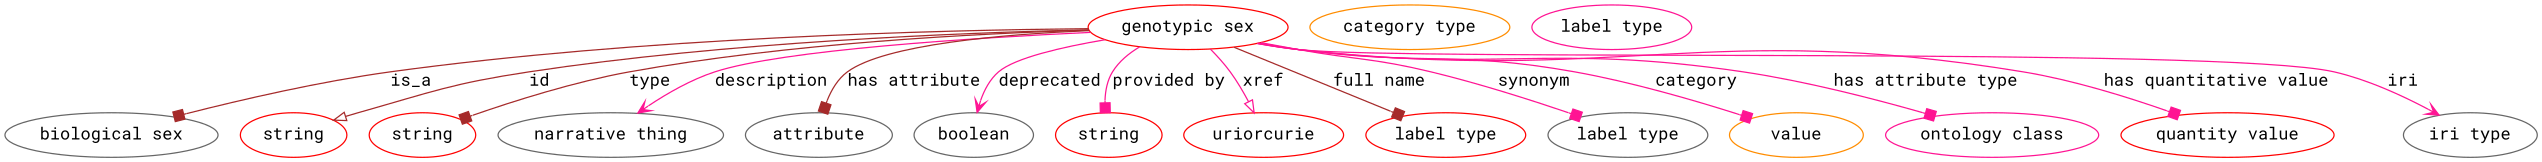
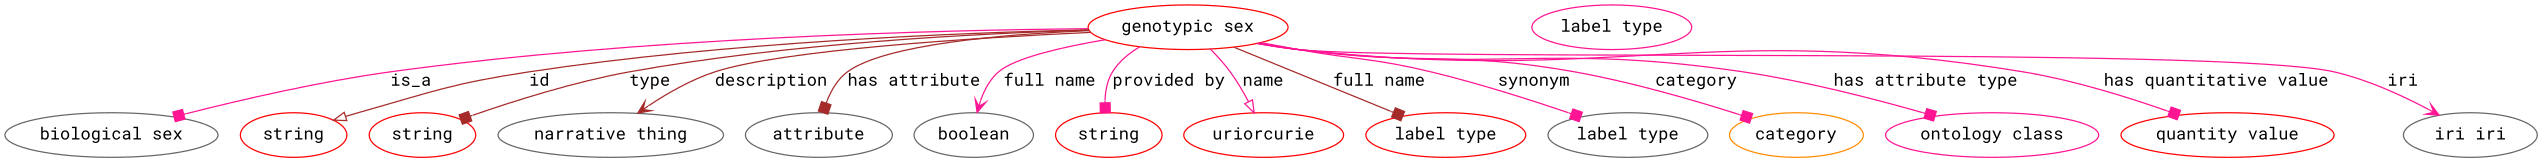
node "category type": removed
edge "genotypic sex" -> "biological sex": color brown -> deeppink
edge "genotypic sex" -> "narrative thing": color deeppink -> brown
edge "genotypic sex" -> "boolean": label "deprecated" -> "full name"
edge "genotypic sex" -> "uriorcurie": label "xref" -> "name"
node "value": label "value" -> "category"
node "iri type": label "iri type" -> "iri iri"
